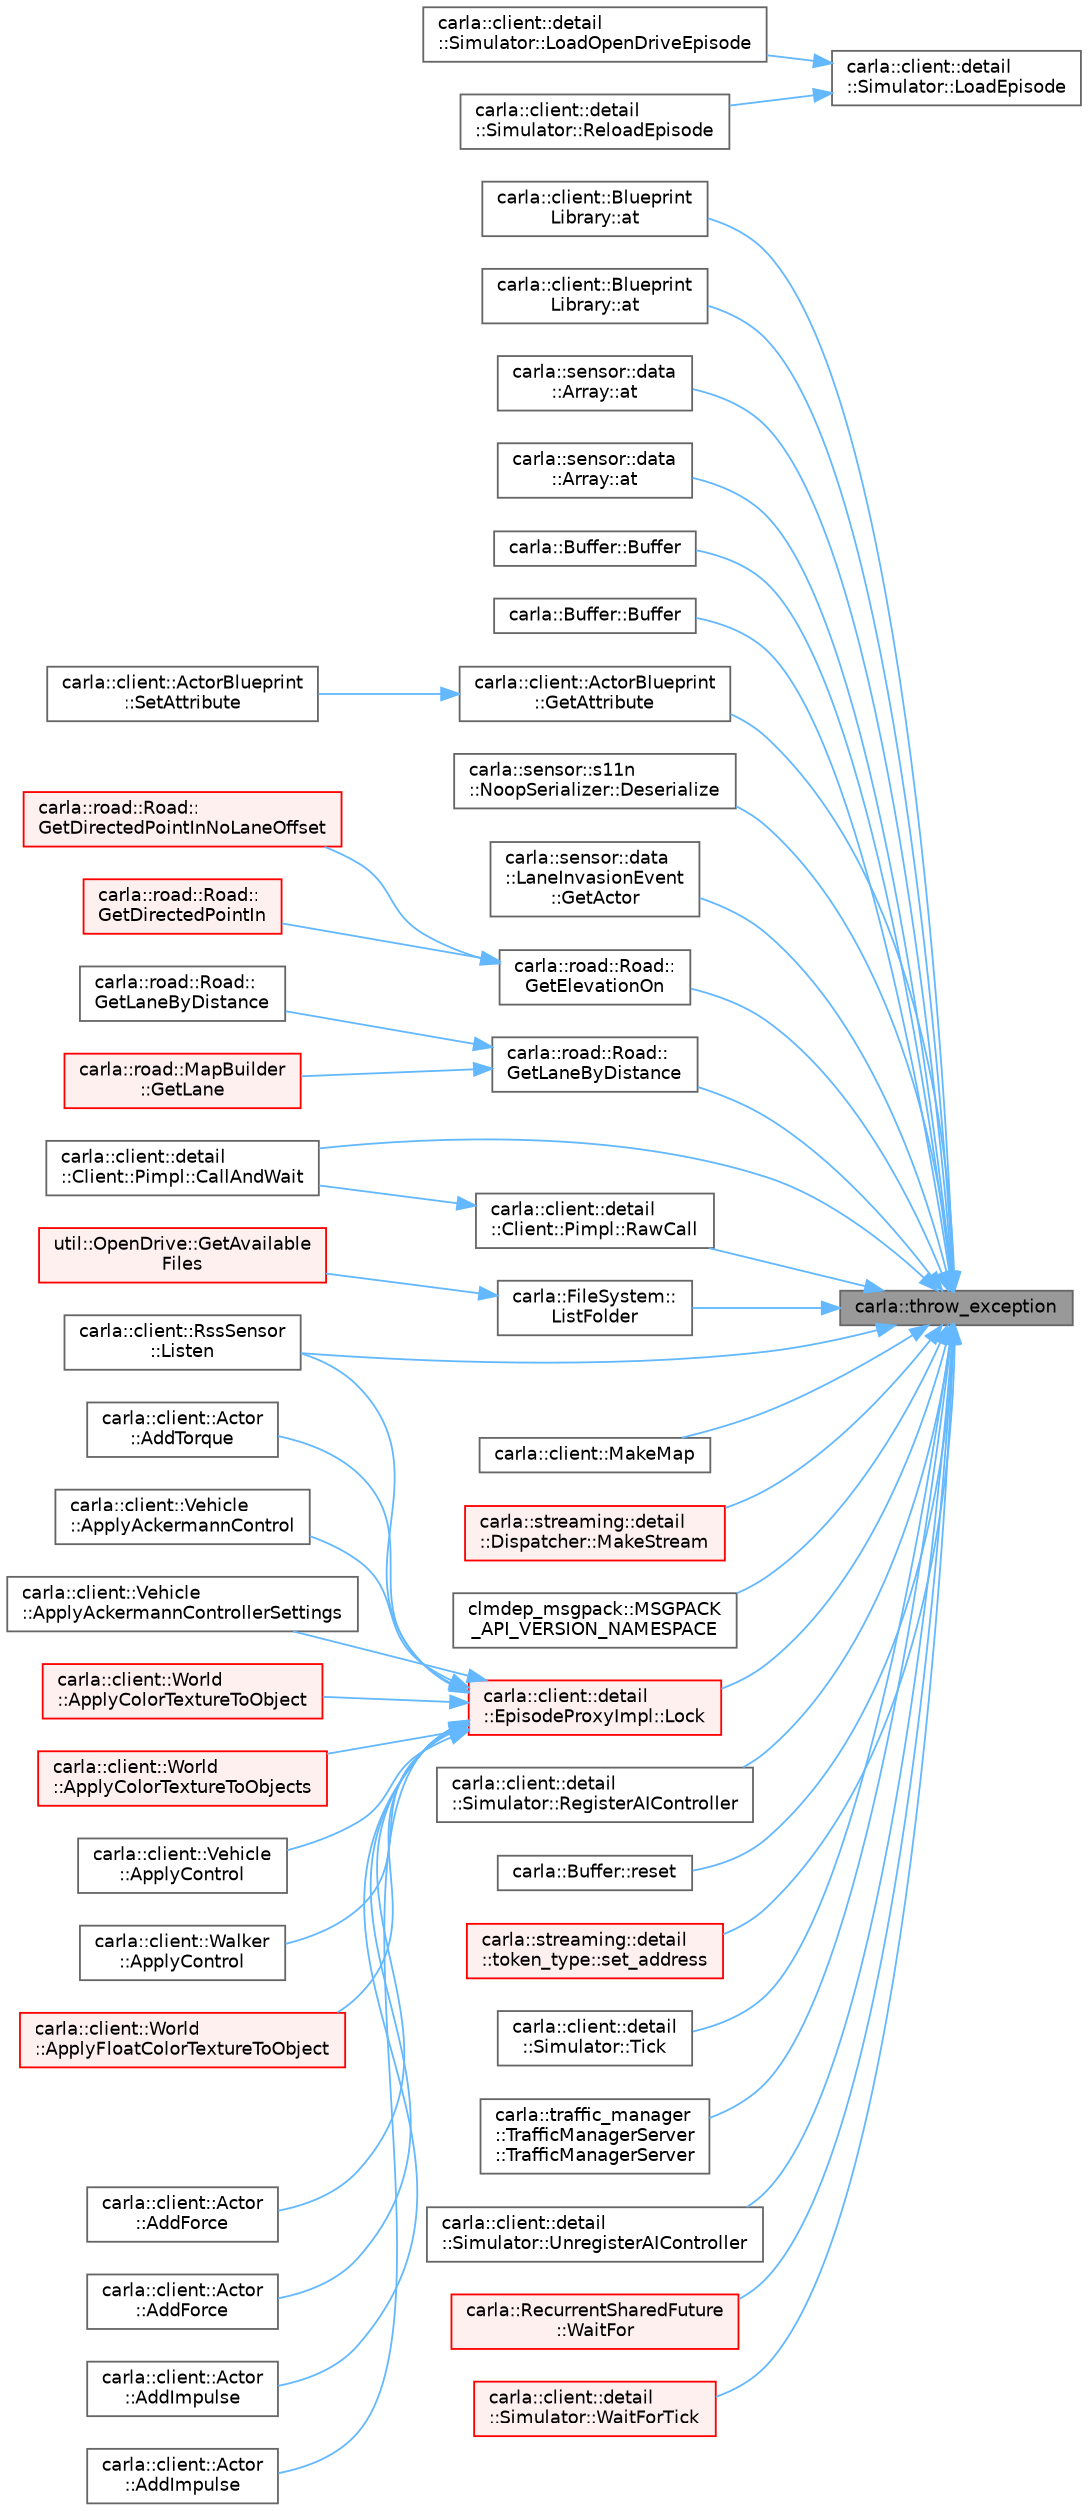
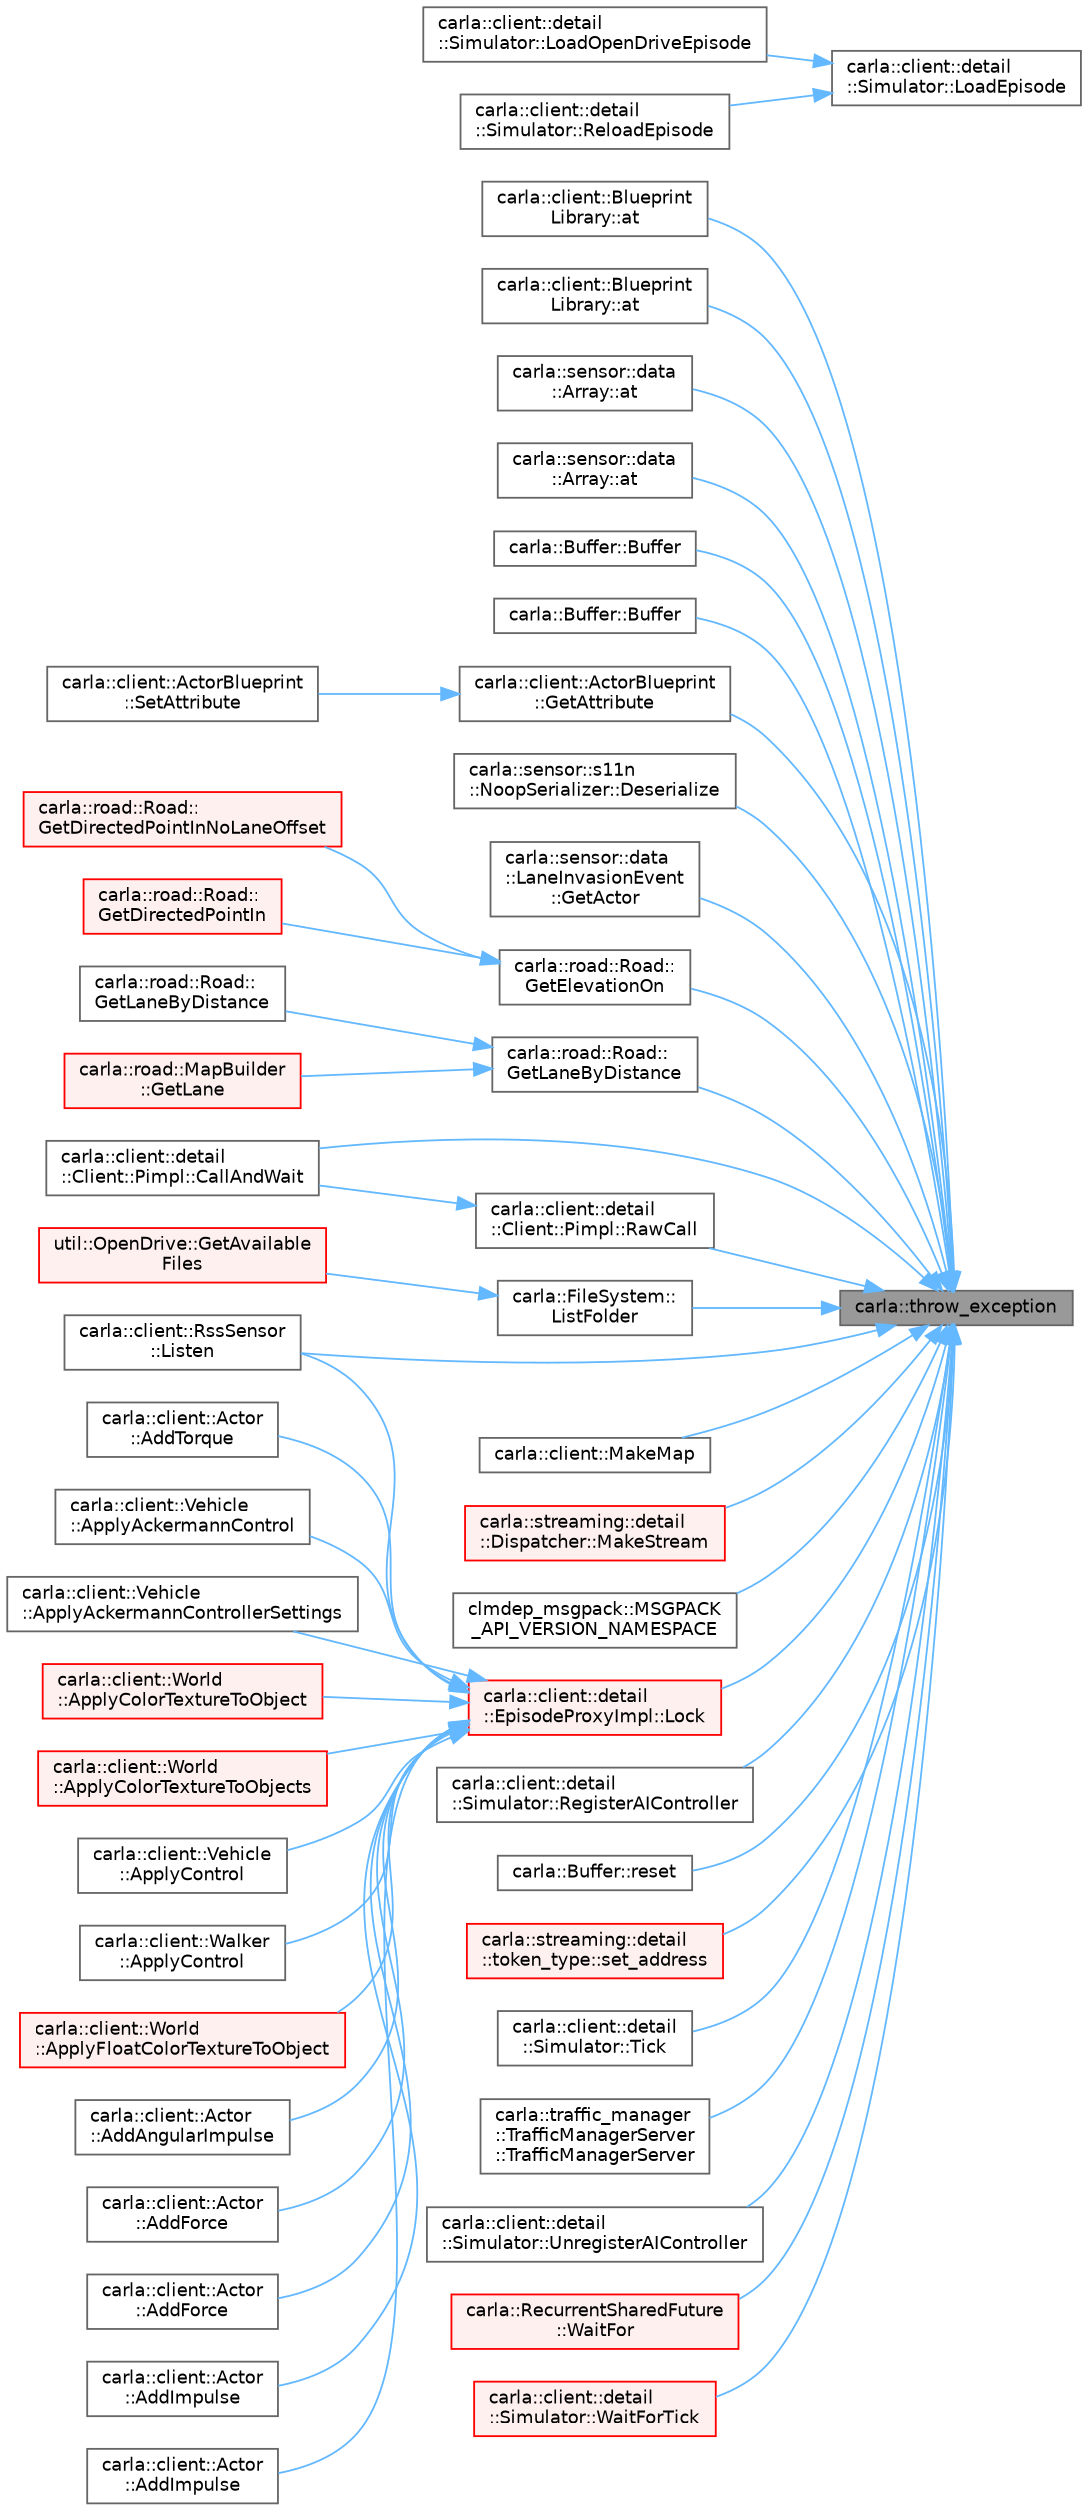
node "carla::client::Actor ::AddAngularImpulse": added
